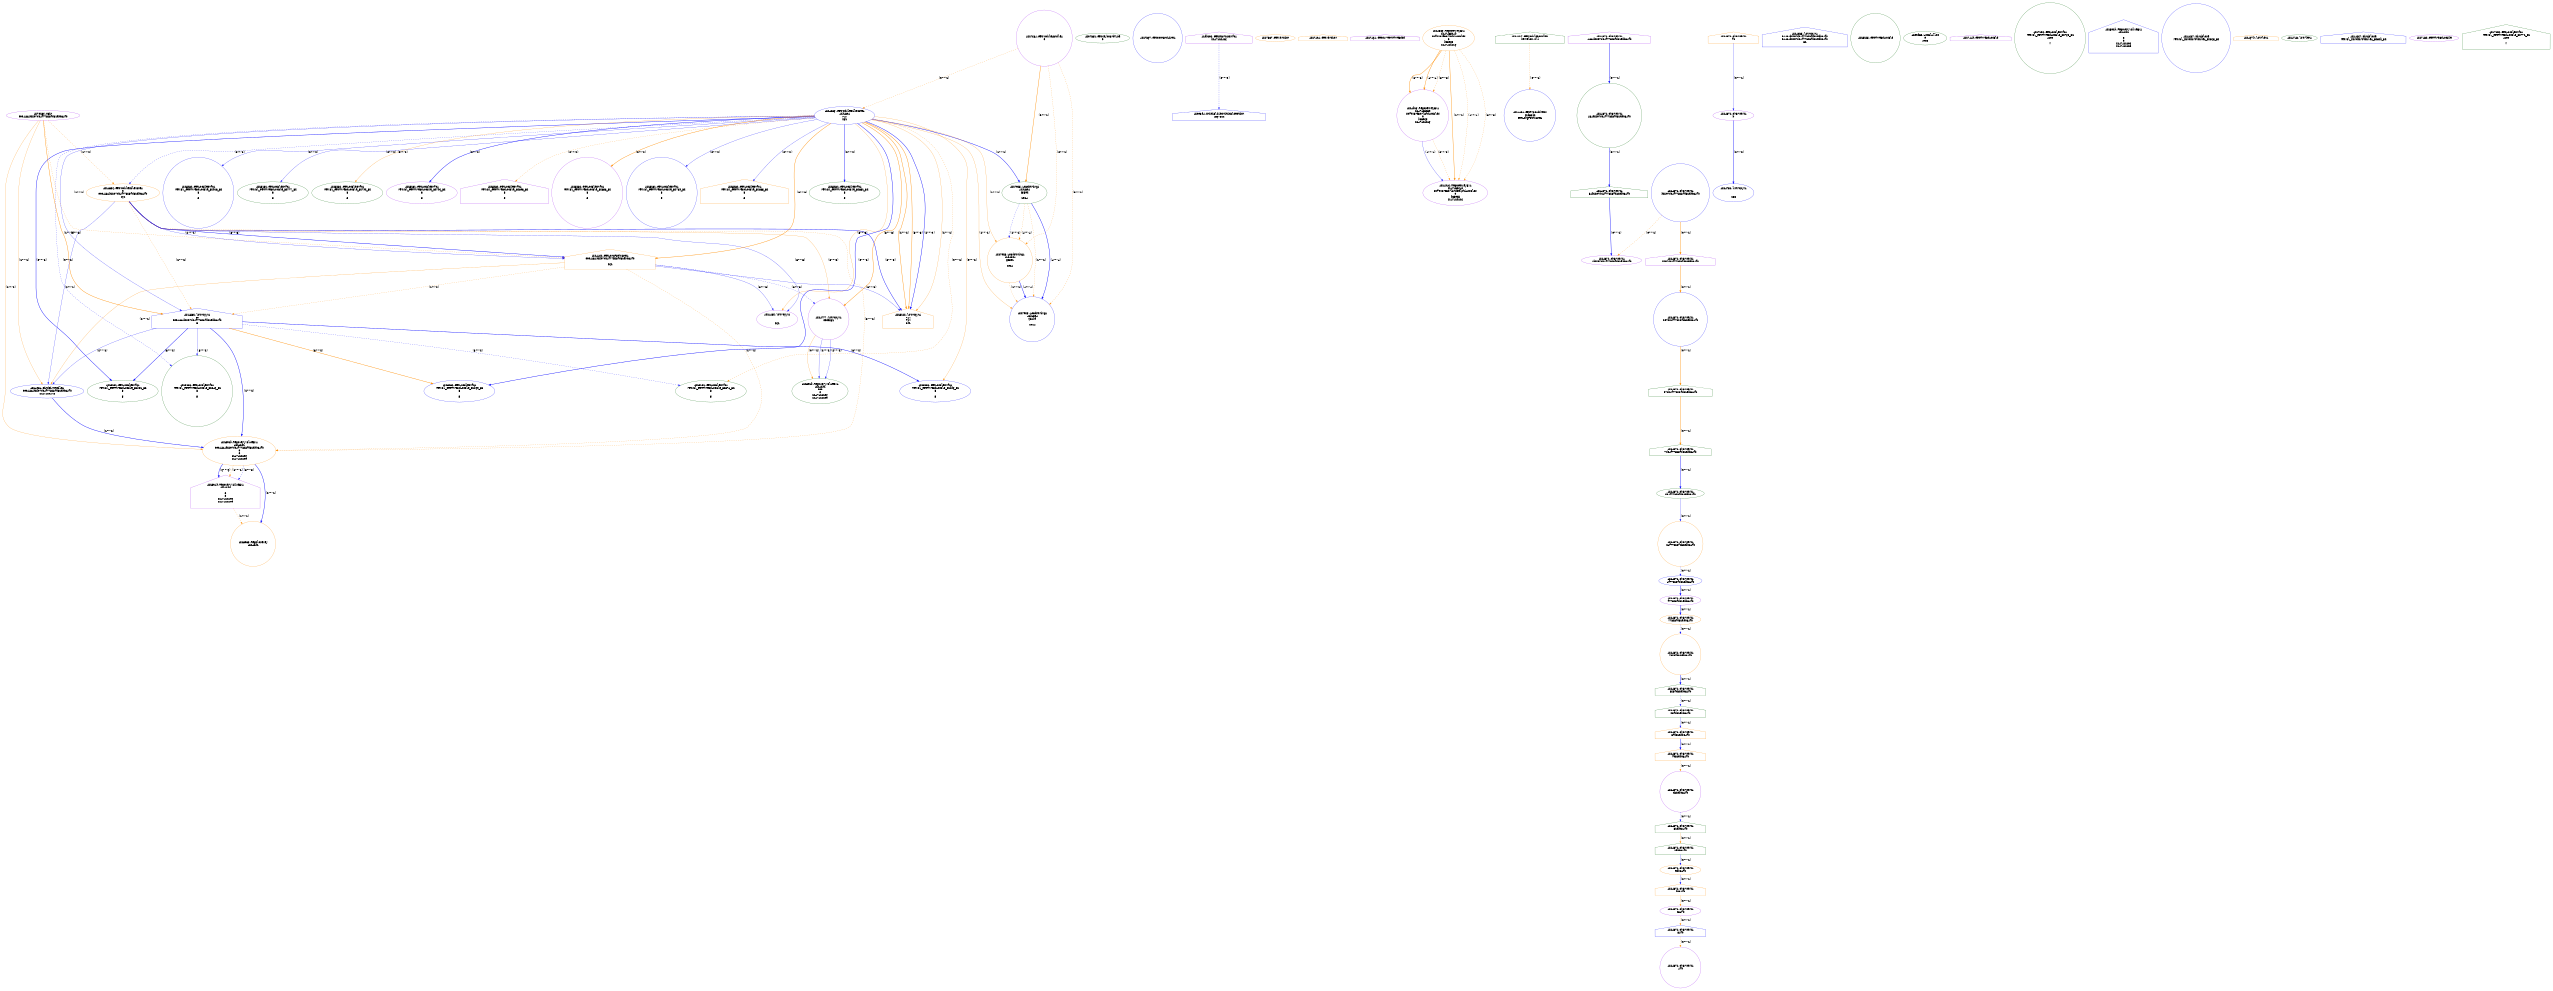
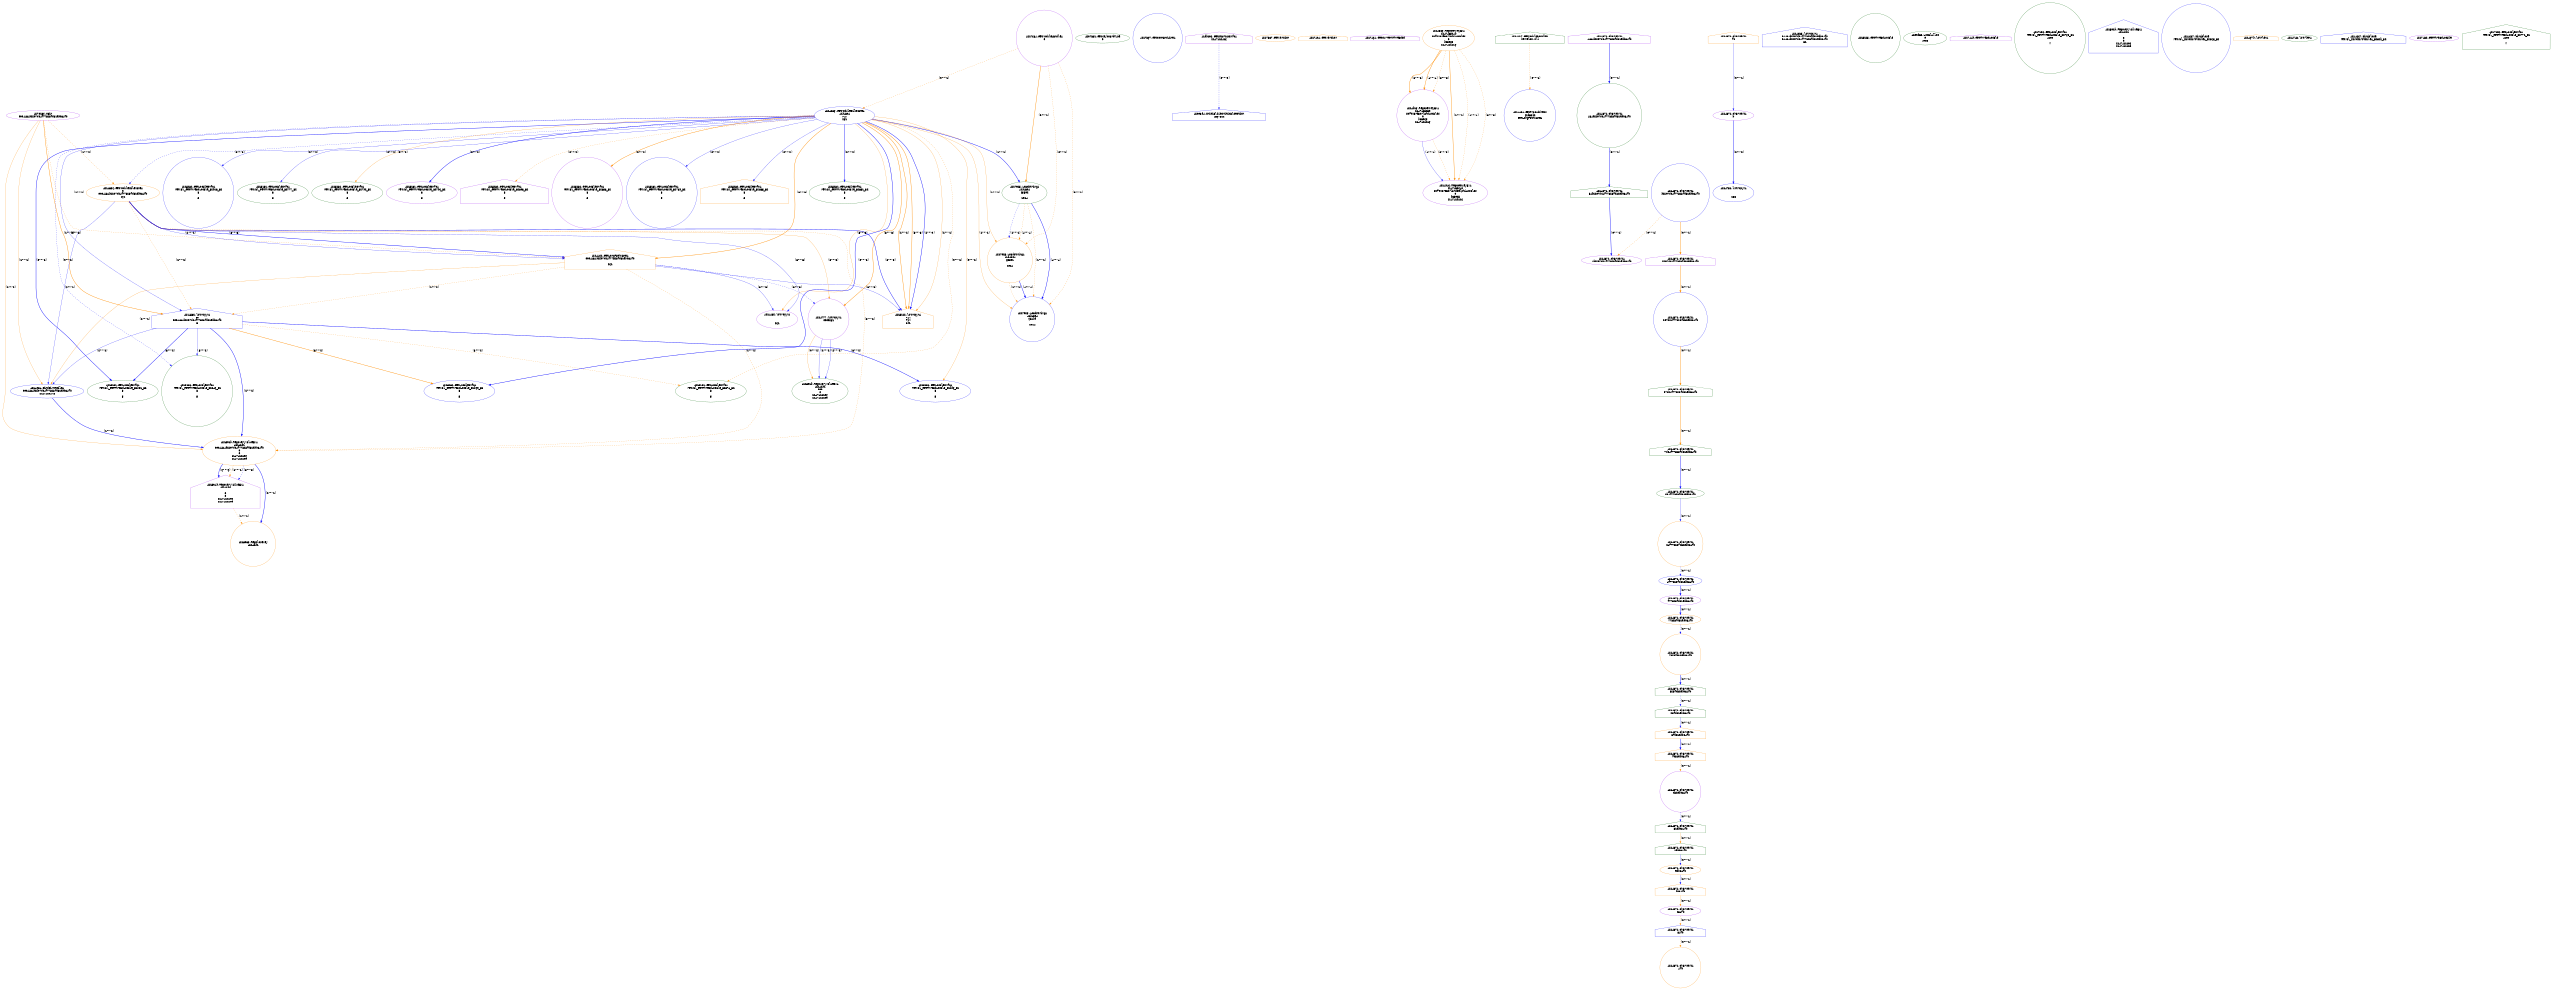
edge "4214582.lstrcpynA 00 000443492207dc4f77a2afda1e9b84fb 3" -> "4215131.GetLocaleInfoA retval_GetThreadLocale_32874_32 3 5": color blue -> darkorange
node "4214371.CharNextA 4fb": color purple -> darkorange
